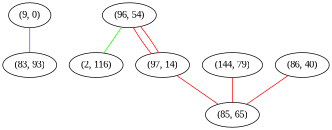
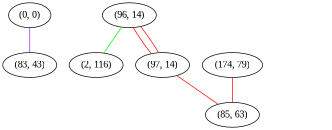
node "(9, 0)": label "(9, 0)" -> "(0, 0)"
node "(96, 54)": label "(96, 54)" -> "(96, 14)"
node "(83, 93)": label "(83, 93)" -> "(83, 43)"
node "(144, 79)": label "(144, 79)" -> "(174, 79)"
node "(86, 40)": removed
node "(85, 65)": label "(85, 65)" -> "(85, 63)"
